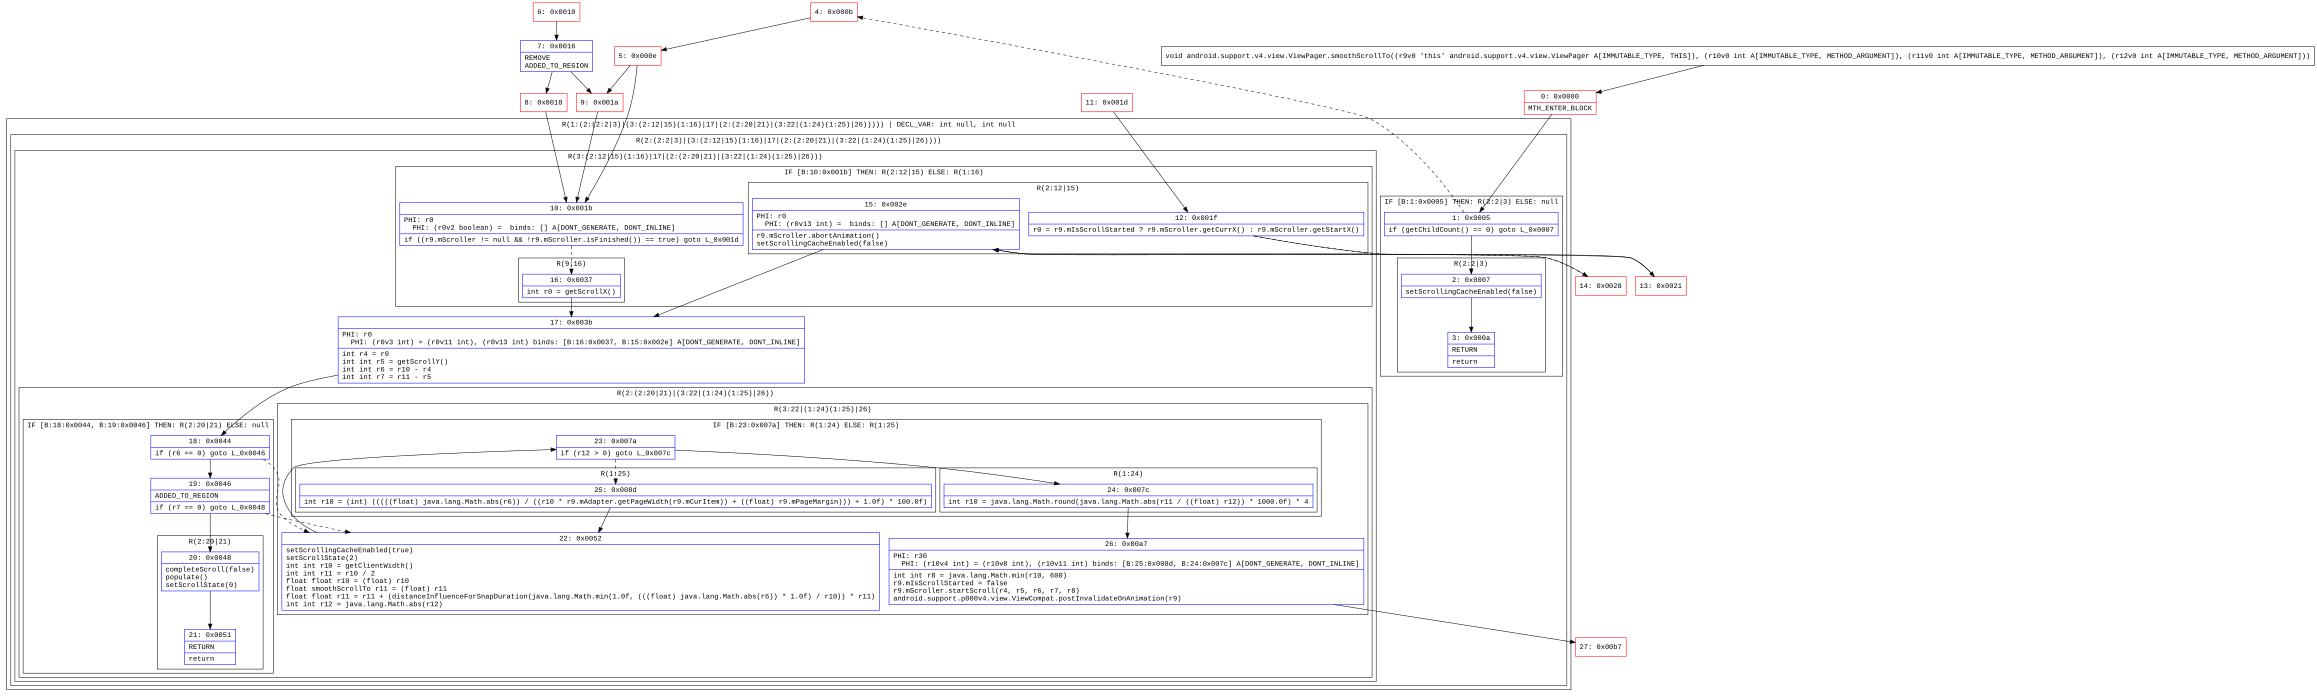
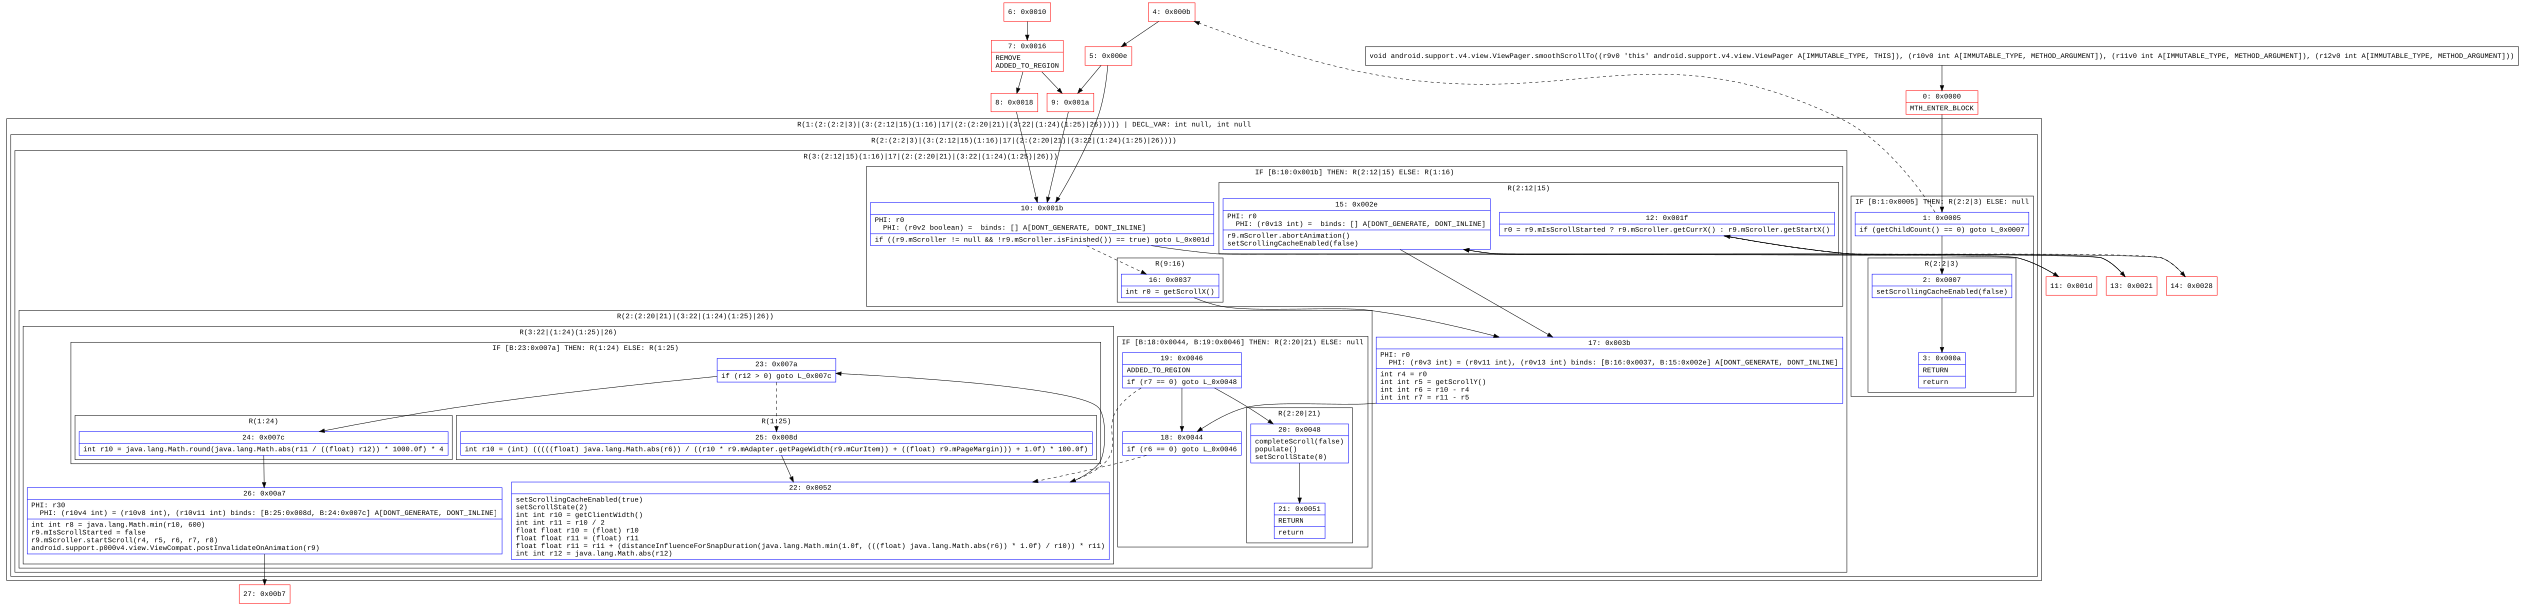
node "7: 0x0016": color blue -> red
edge "10: 0x001b" -> "11: 0x001d": added
edge "18: 0x0044" -> "19: 0x0046": reversed
node "22: 0x0052": text "float smoothScrollTo r11 = (float) r11" -> "float float r11 = (float) r11"
